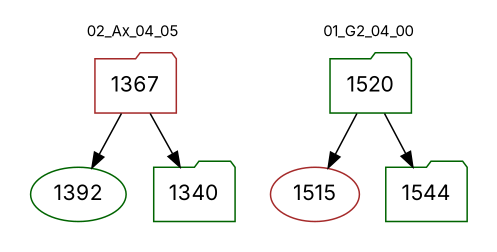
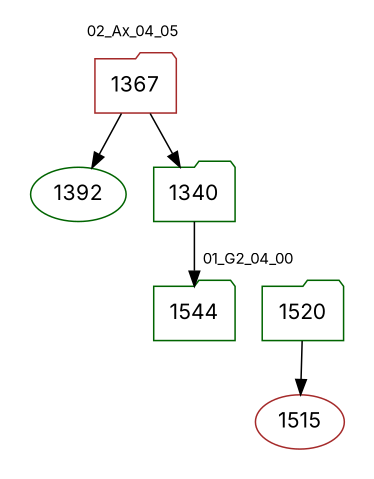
edge "1520" -> "1544": now "1340" -> "1544"
